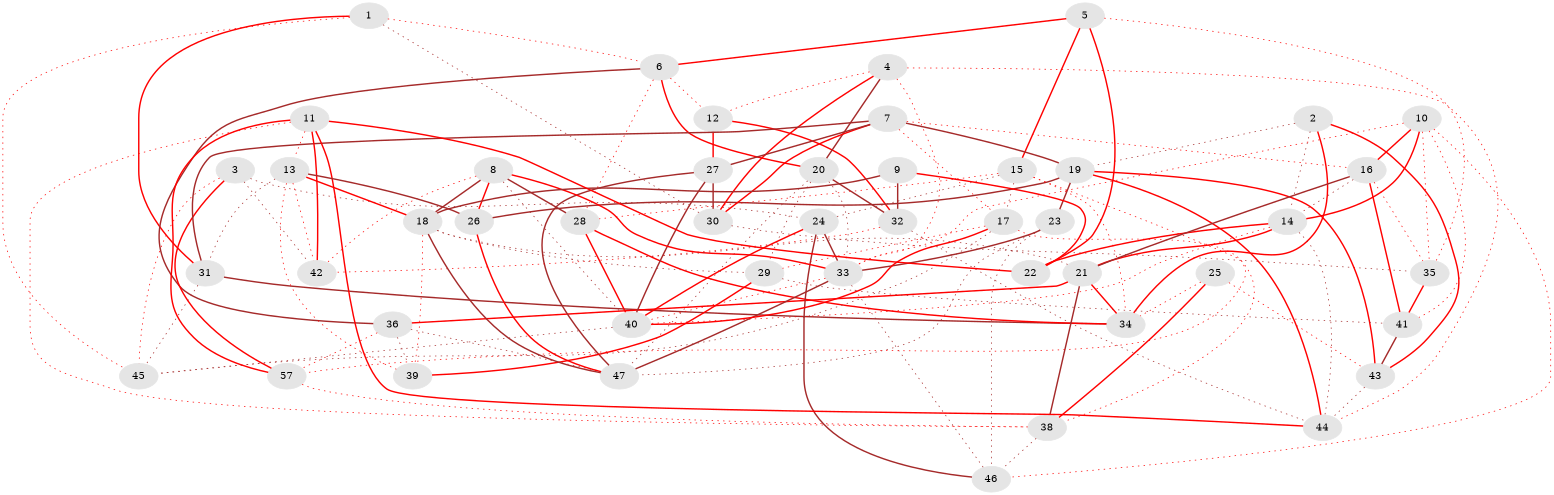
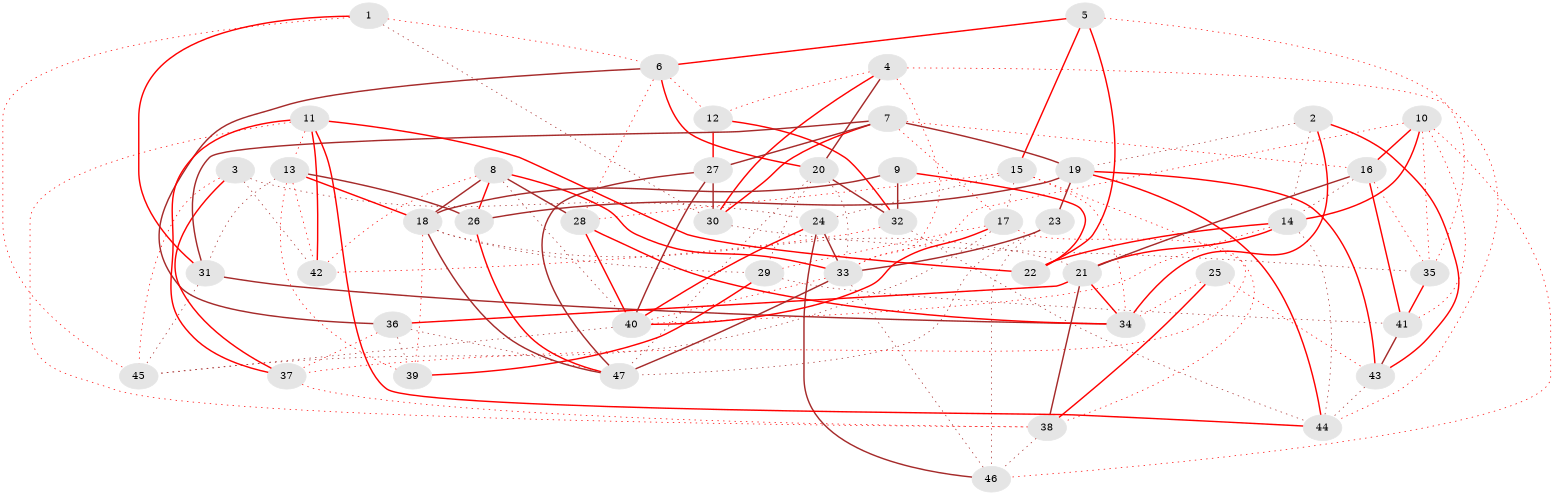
node "57": label "57" -> "37"
